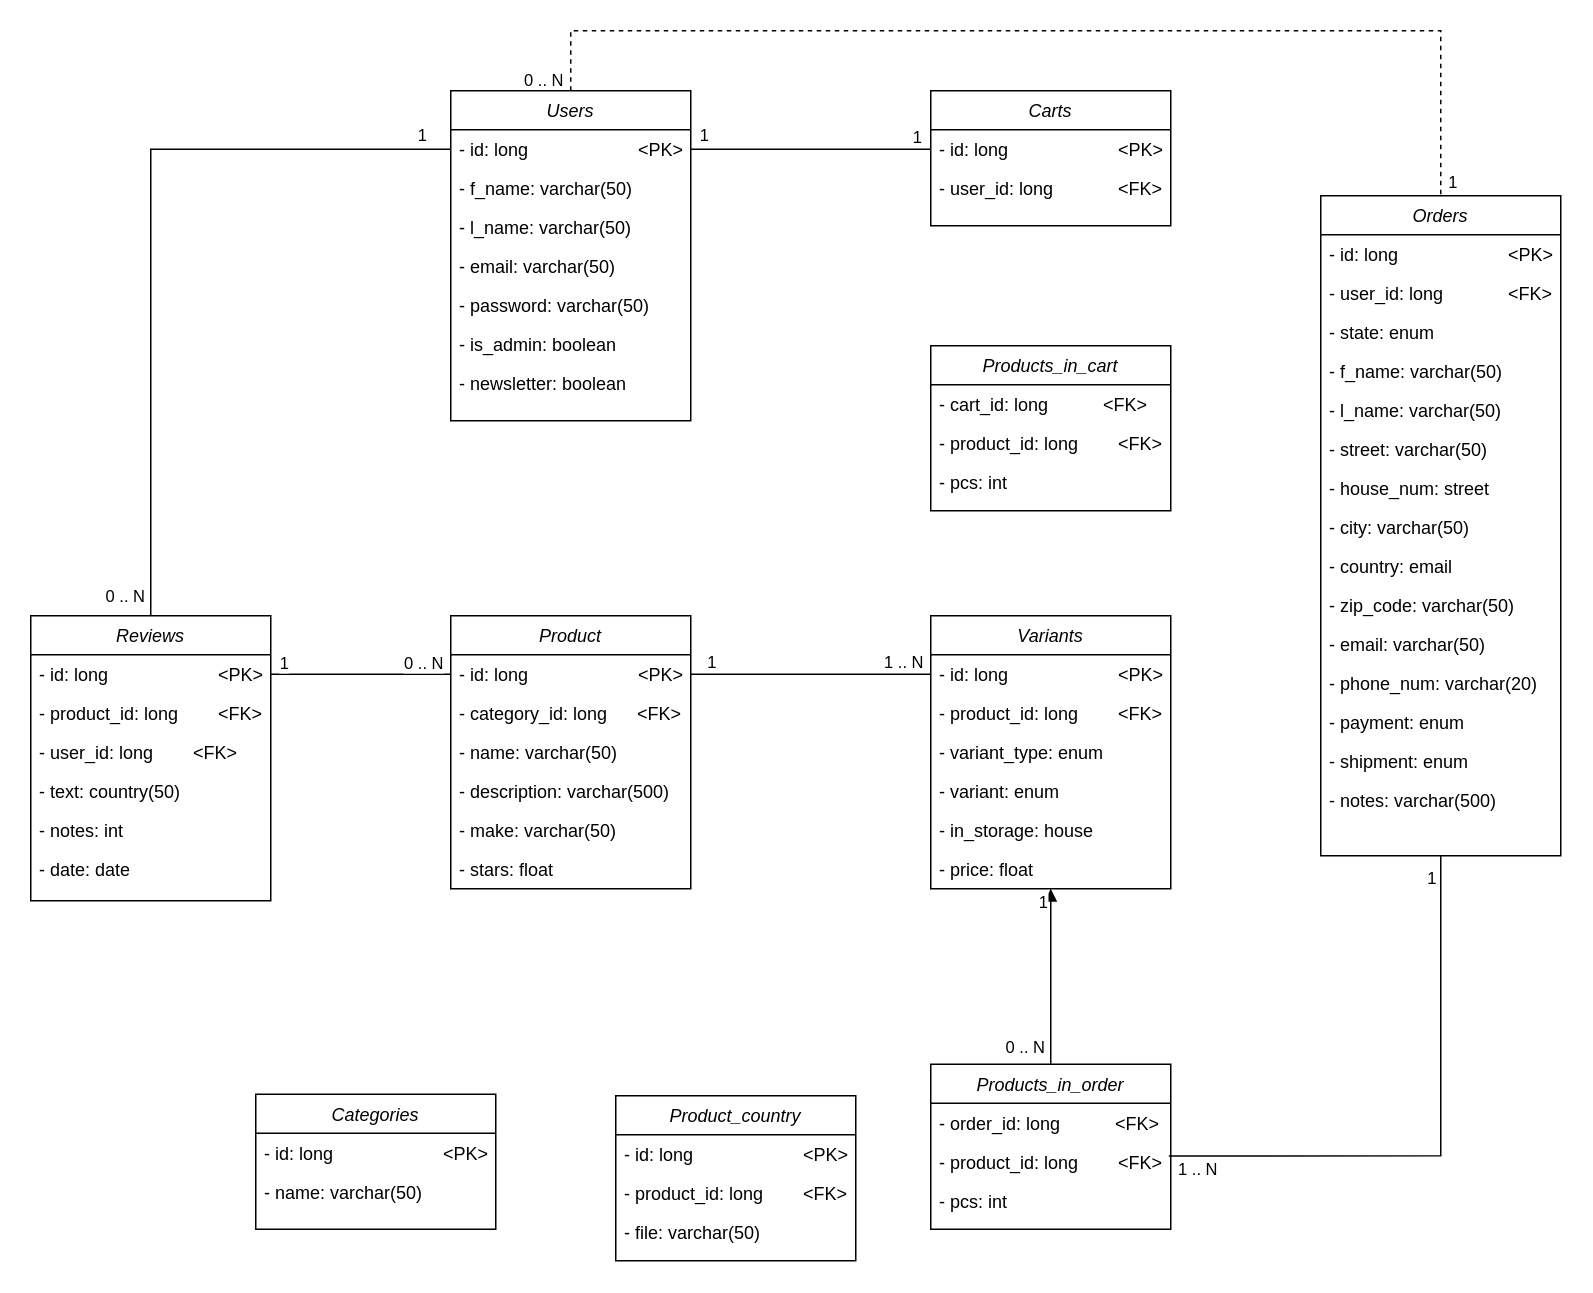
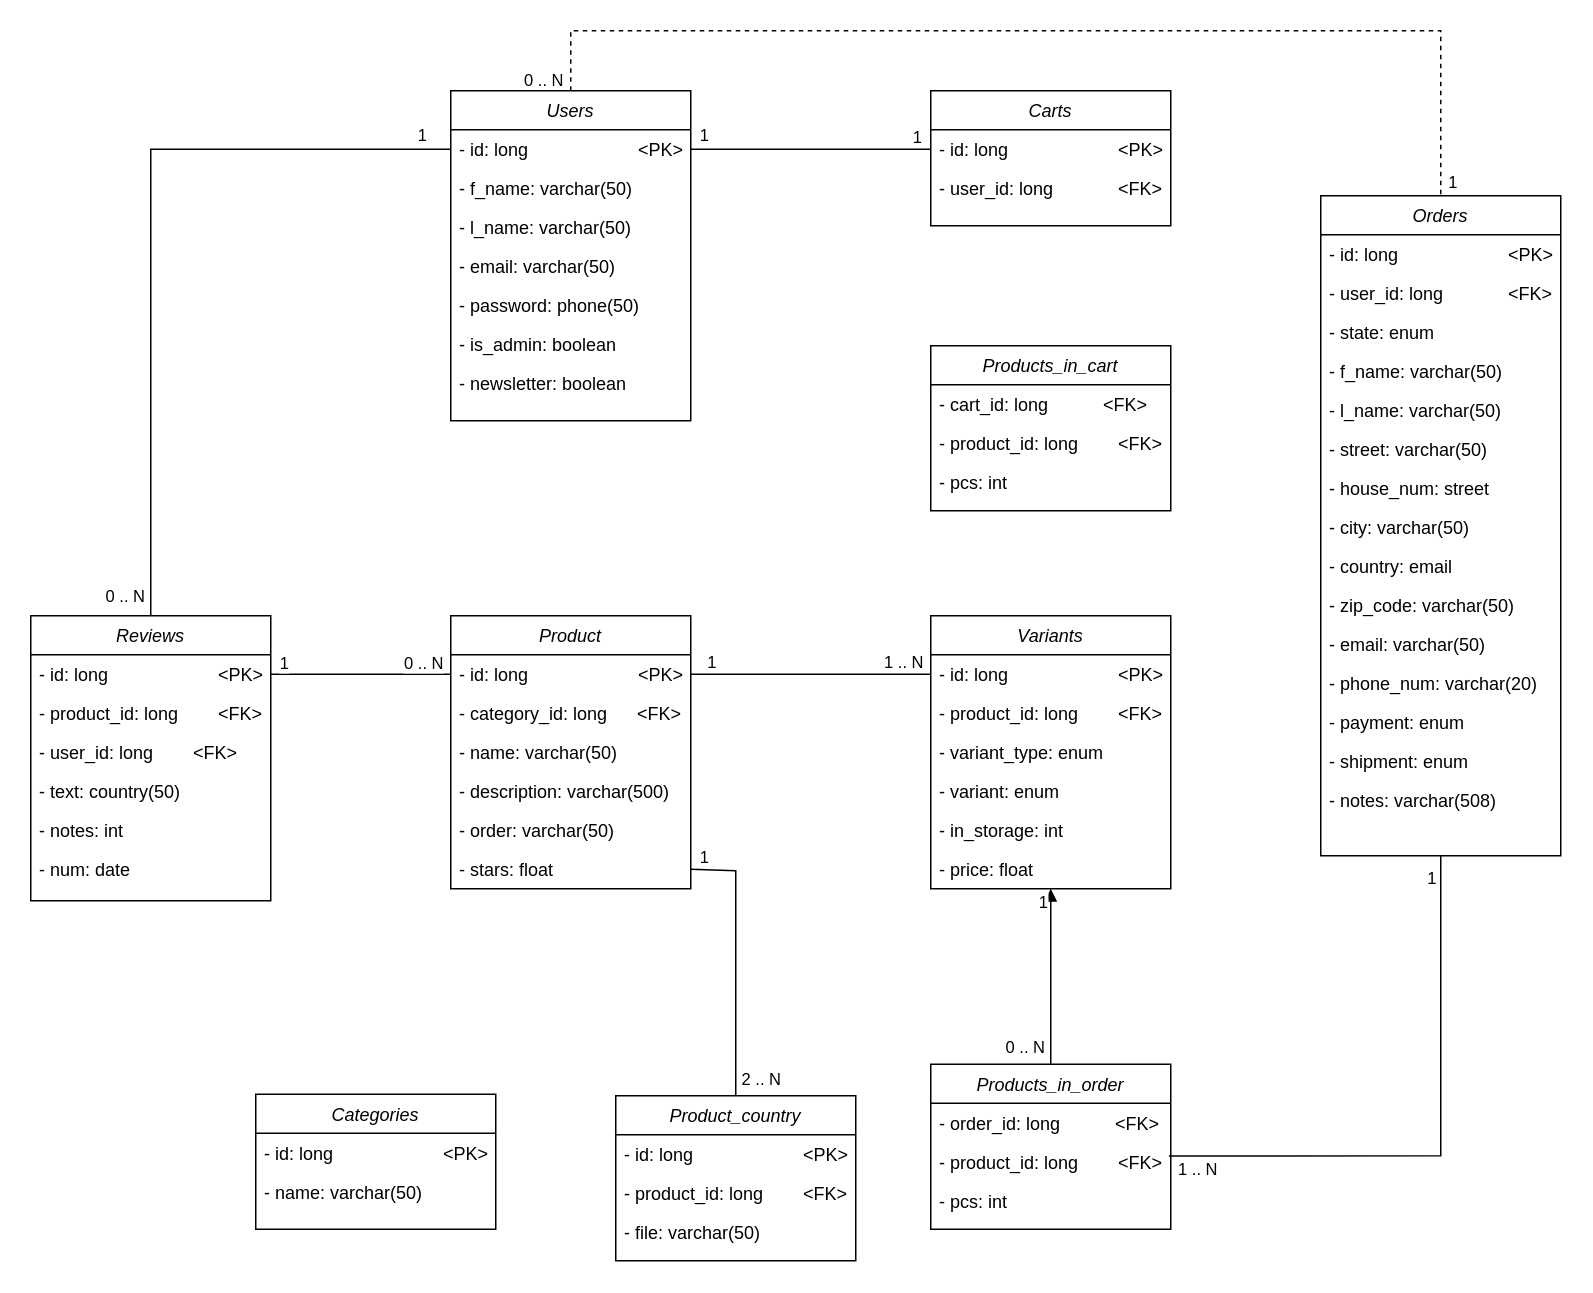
node "- password: varchar(50)": label "- password: varchar(50)" -> "- password: phone(50)"
node "- notes: varchar(500)": label "- notes: varchar(500)" -> "- notes: varchar(508)"
node "- make: varchar(50)": label "- make: varchar(50)" -> "- order: varchar(50)"
node "- in_storage: house": label "- in_storage: house" -> "- in_storage: int"
node "- date: date": label "- date: date" -> "- num: date"
edge "- stars: float" -- "Product_country": added, labels "1", "2 .. N"
